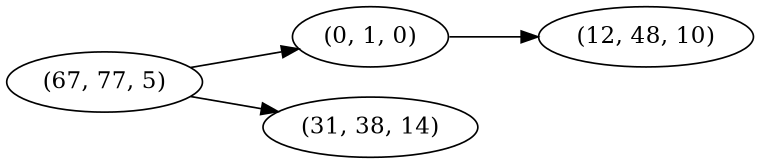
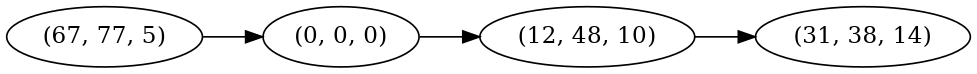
node "(0, 1, 0)": label "(0, 1, 0)" -> "(0, 0, 0)"
edge "(67, 77, 5)" -> "(31, 38, 14)": now "(12, 48, 10)" -> "(31, 38, 14)"
